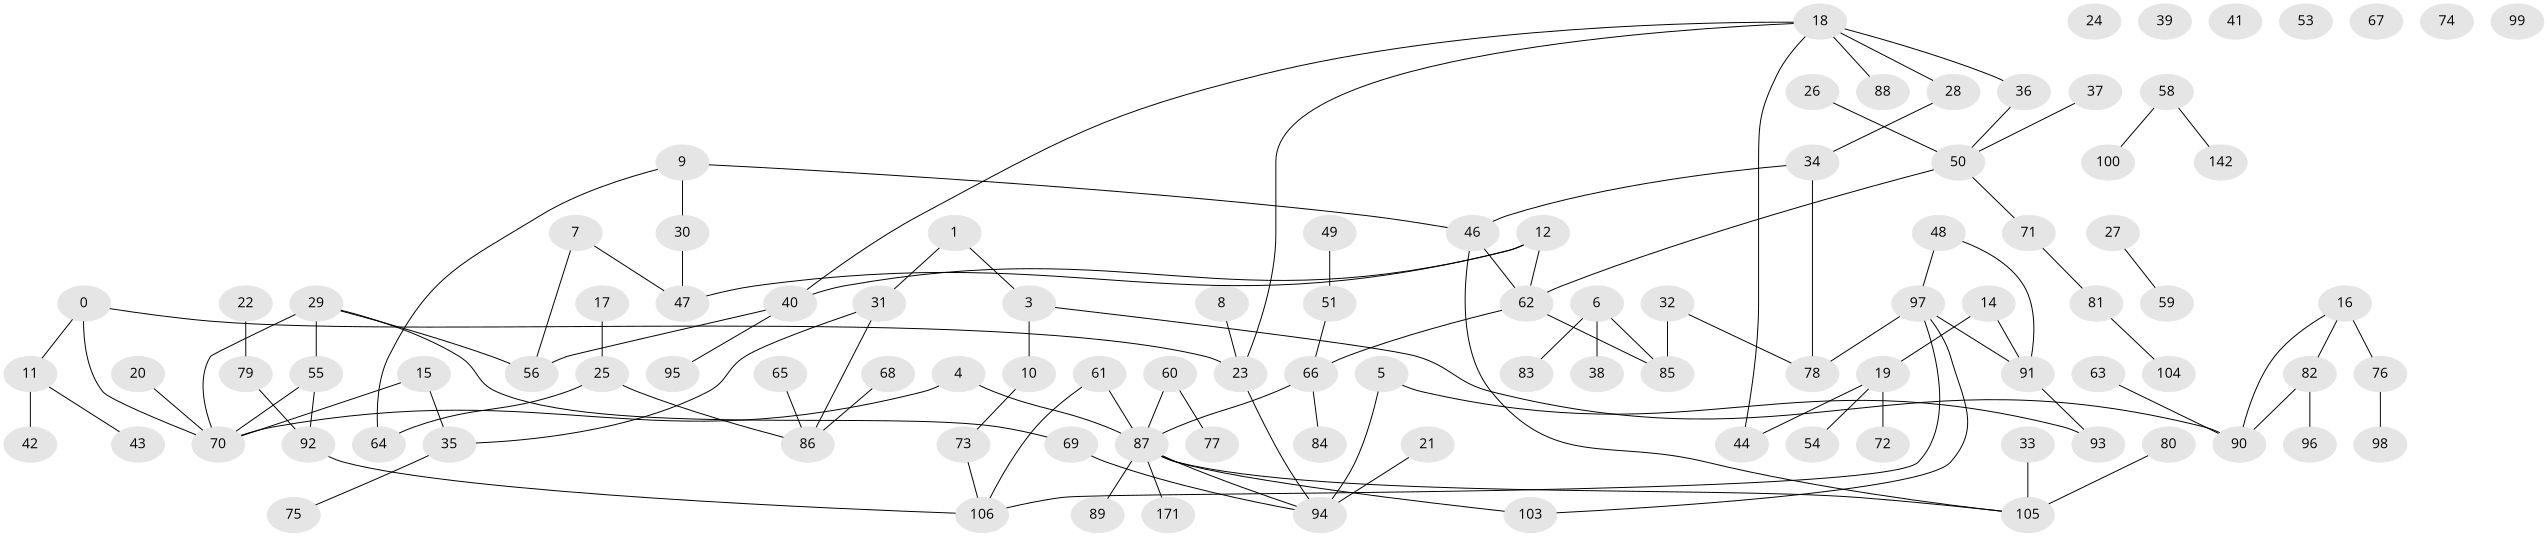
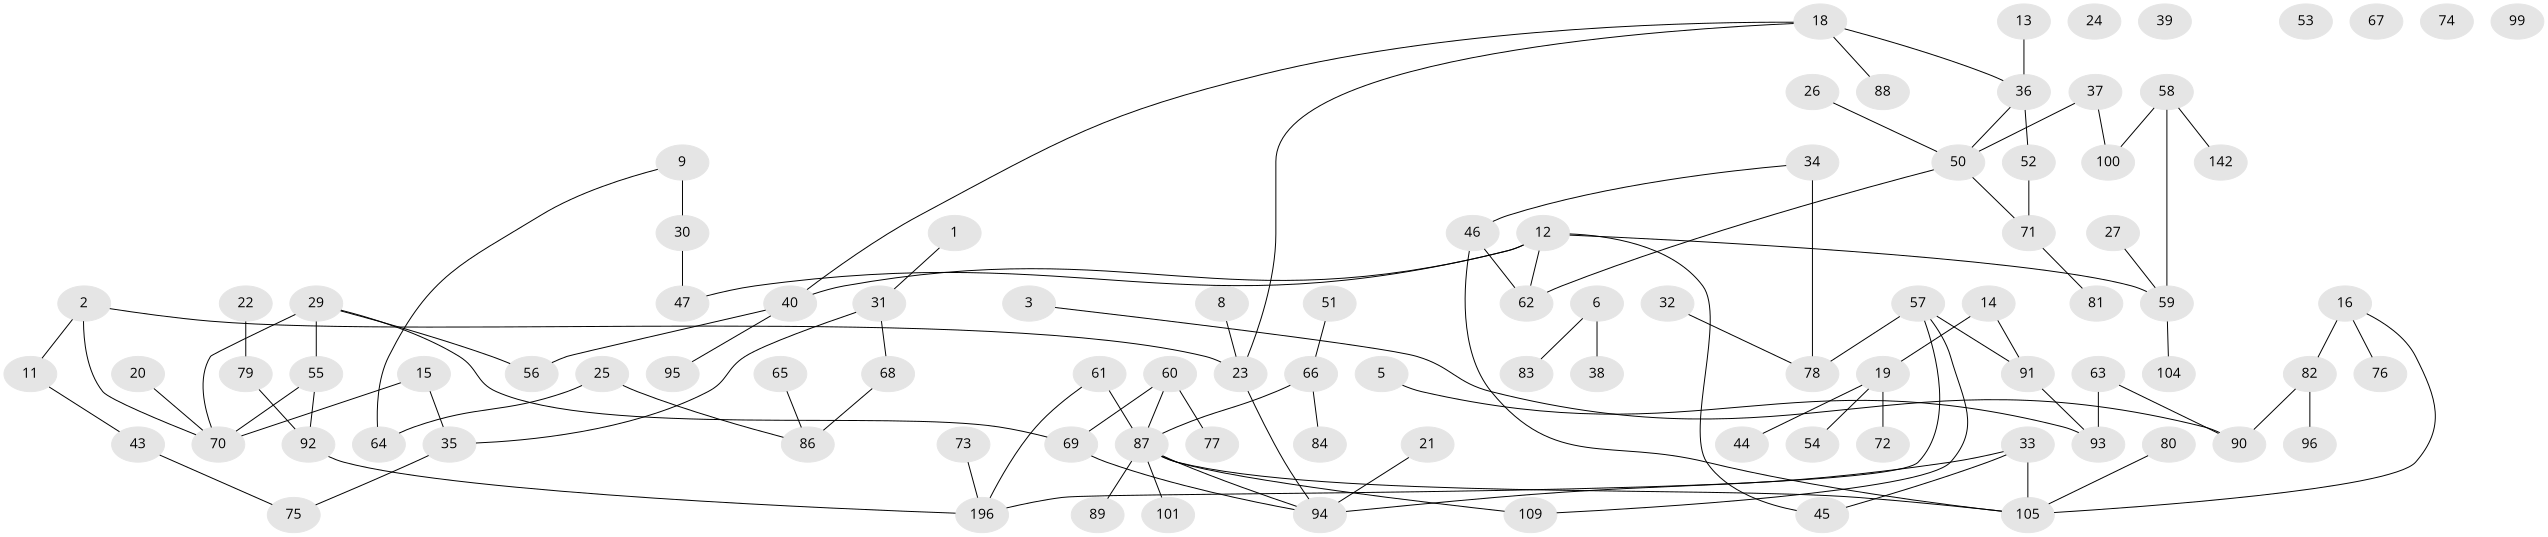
node "13": added
node "41": removed
node "28": removed
edge "37" -- "100": added
node "52": added
edge "9" -- "46": removed
edge "58" -- "59": added
edge "18" -- "44": removed
node "7": removed
node "49": removed
node "48": removed
edge "12" -- "59": added
edge "1" -- "3": removed
node "0": label "0" -> "2"
node "17": removed
node "97": label "97" -> "57"
edge "62" -- "66": removed
edge "81" -- "104": now "59" -- "104"
edge "16" -- "90": now "16" -- "105"
edge "31" -- "86": now "31" -- "68"
node "4": removed
node "10": removed
node "85": removed
edge "60" -- "69": added
edge "63" -- "93": added
node "42": removed
node "98": removed
edge "5" -- "94": now "33" -- "94"
edge "43" -- "75": added
node "106": label "106" -> "196"
node "171": label "171" -> "101"
node "103": label "103" -> "109"
node "45": added
